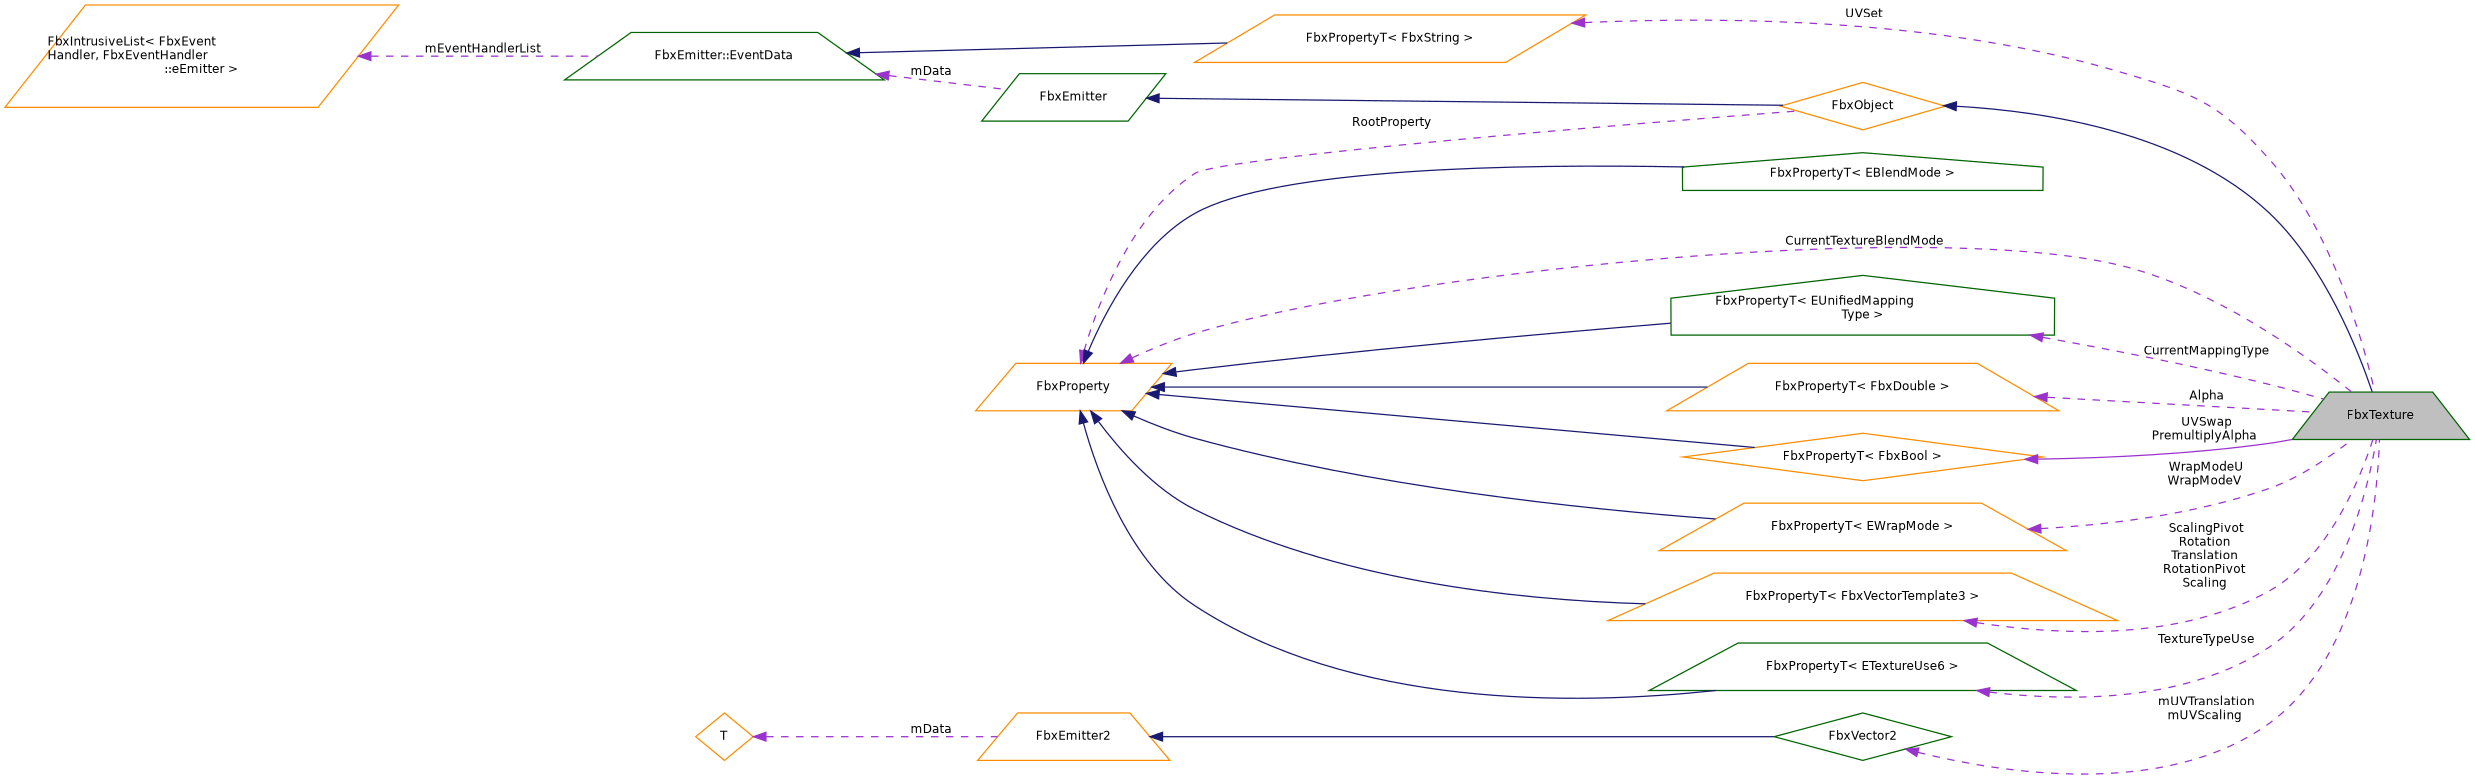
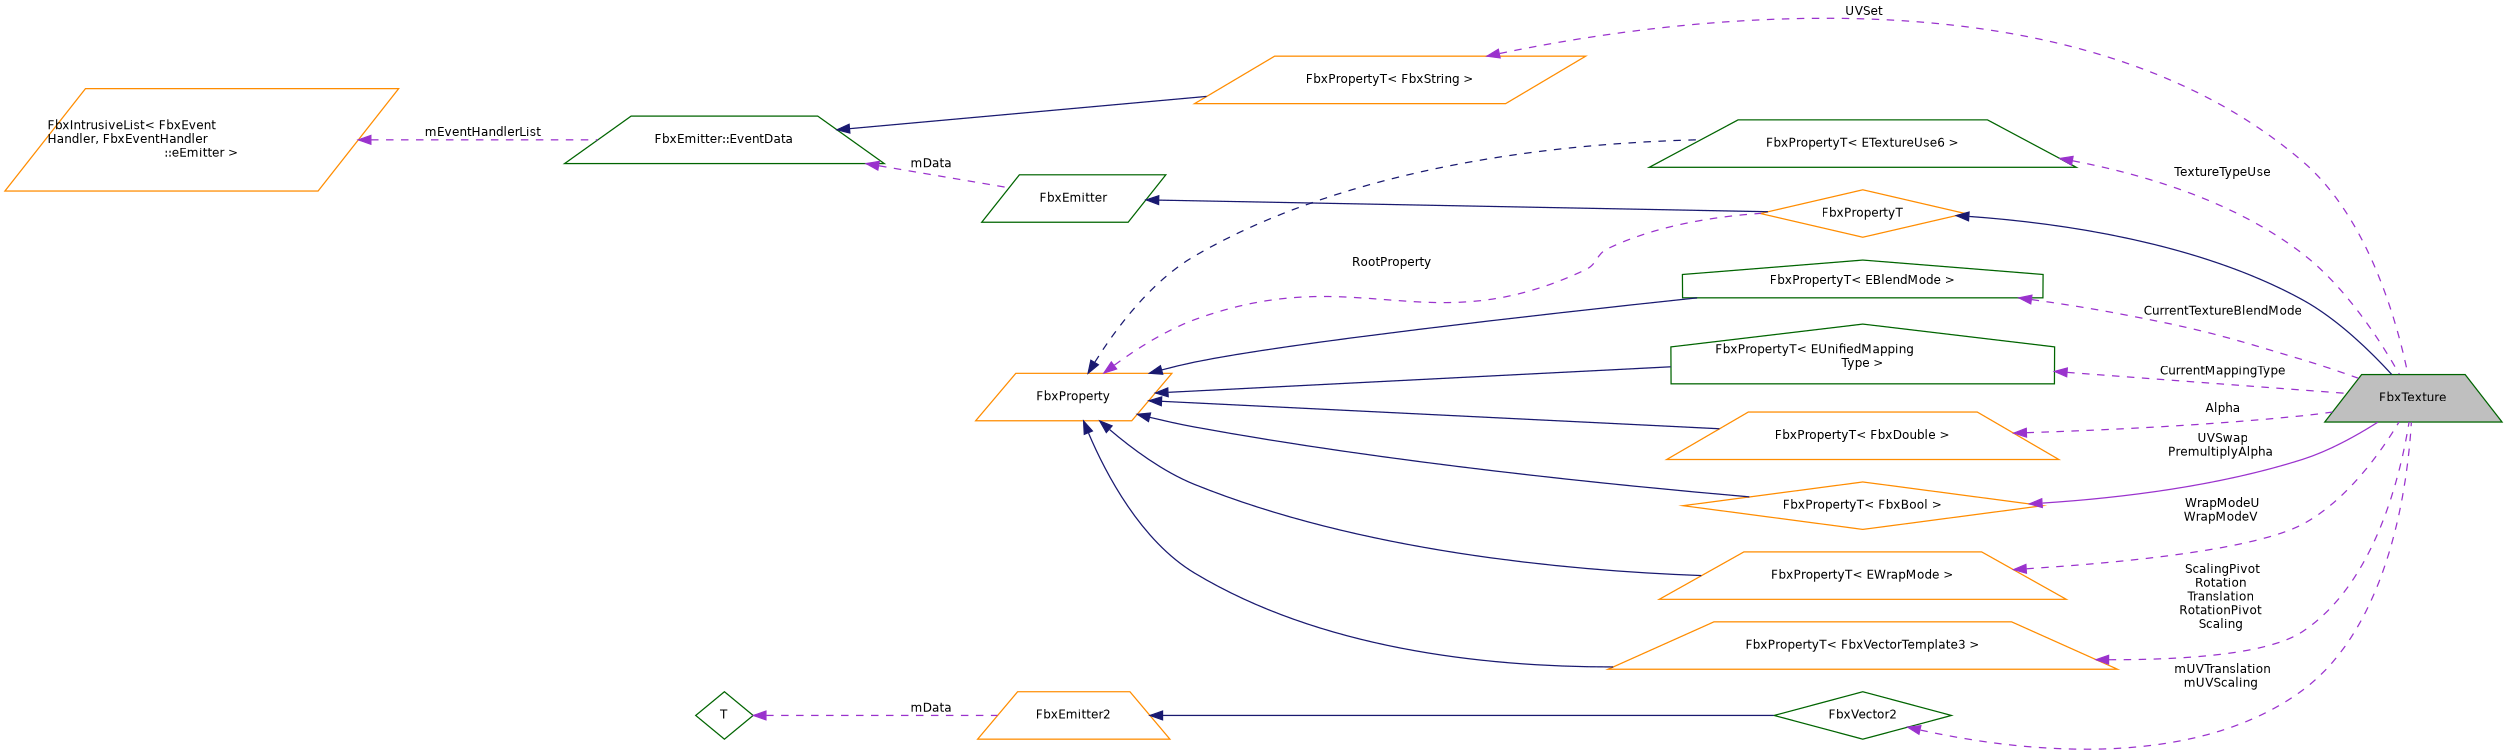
node "FbxObject": label "FbxObject" -> "FbxPropertyT"
edge "FbxTexture" -> "FbxProperty": now "FbxTexture" -> "FbxPropertyT< EBlendMode >"
edge "FbxPropertyT< ETextureUse6 >" -> "FbxProperty": style solid -> dashed
node "T": color darkorange -> darkgreen
